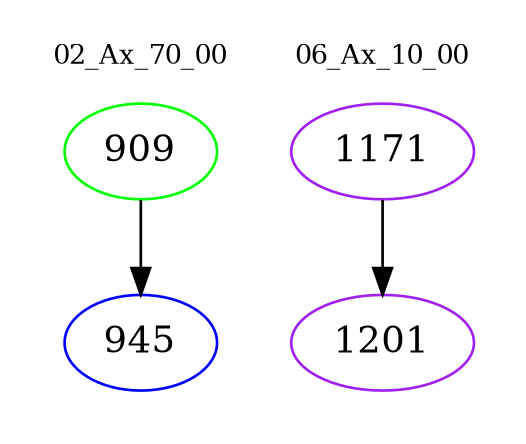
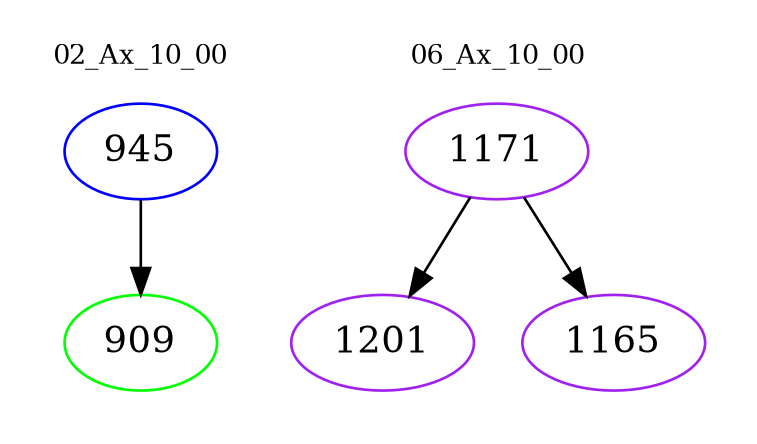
cluster "02_Ax_70_00": label "02_Ax_70_00" -> "02_Ax_10_00"
edge "909" -> "945": reversed
node "1165": added
